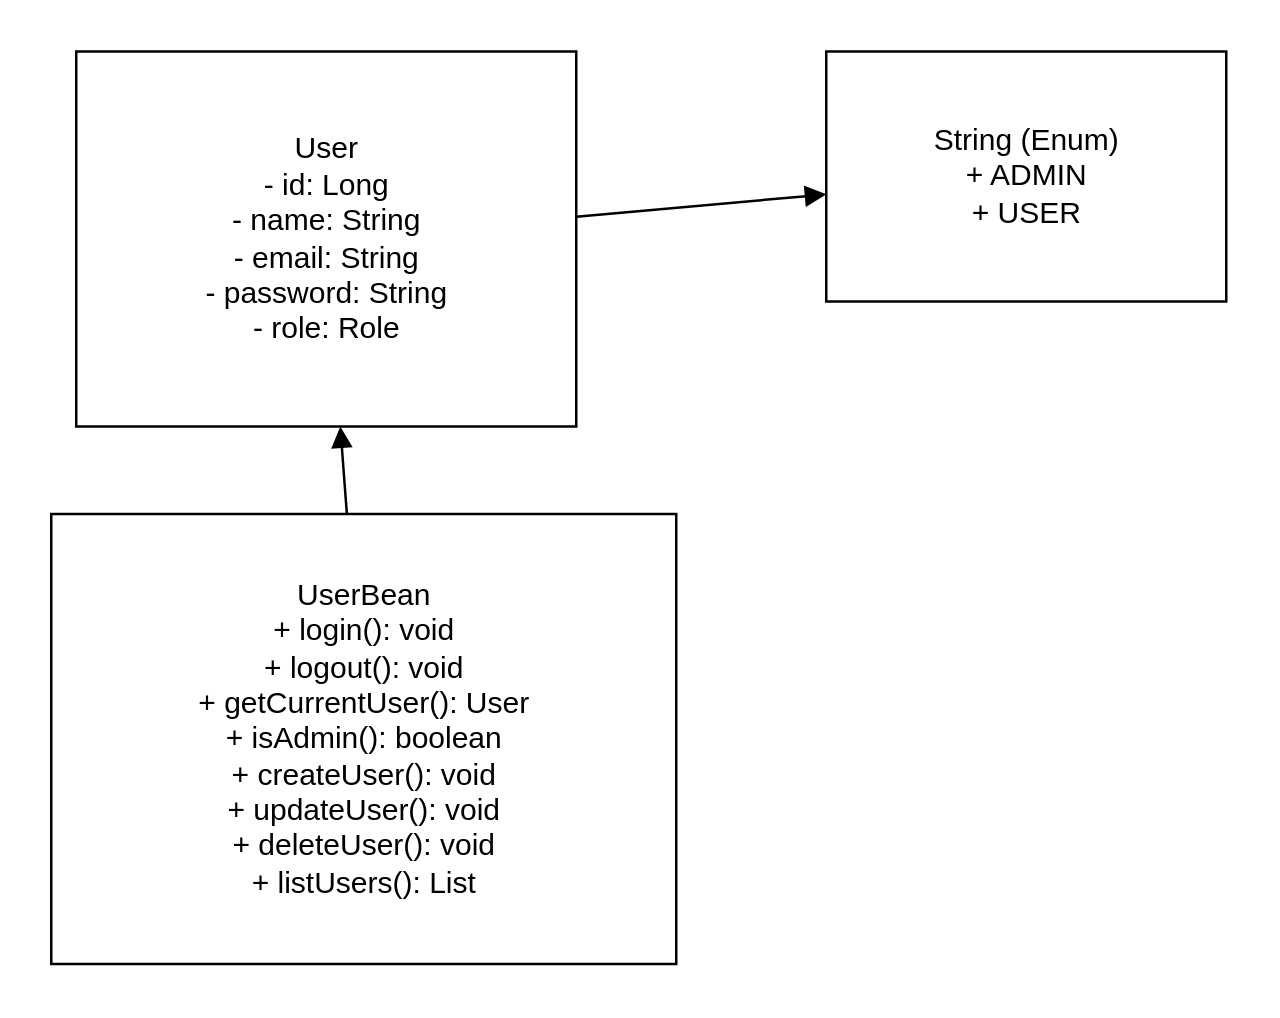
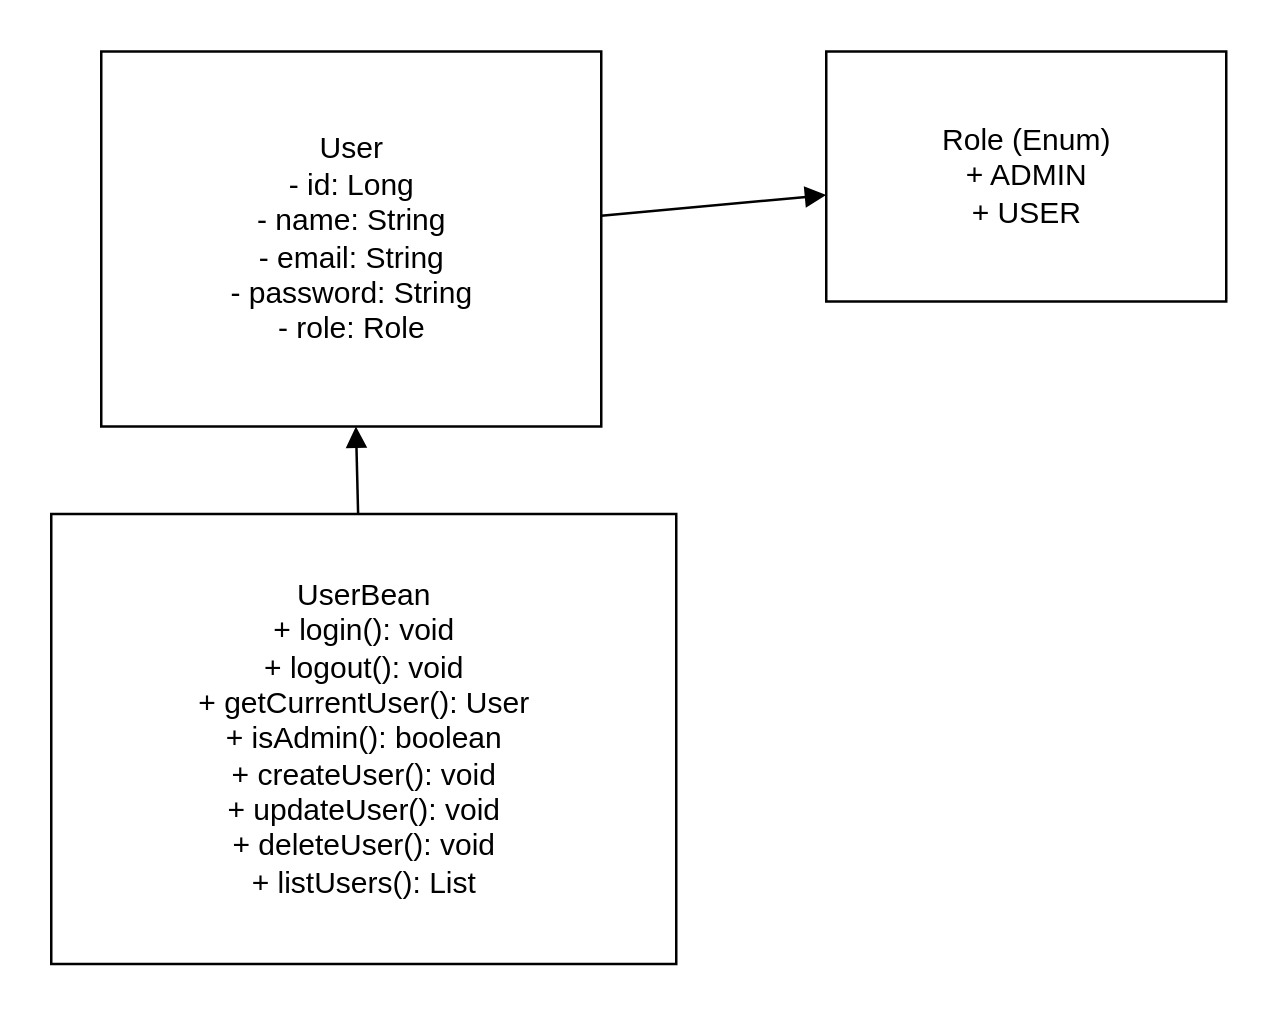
node "String (Enum) + ADMIN + USER": label "String (Enum) + ADMIN + USER" -> "Role (Enum) + ADMIN + USER"
node "User - id: Long - name: String - email: String - password: String - role: Role": moved (326, 239) -> (351, 239)
